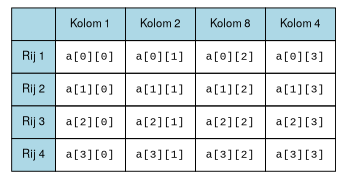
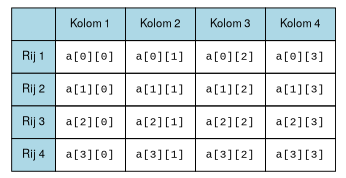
node "Kolom 1": text "Kolom 8" -> "Kolom 3"
